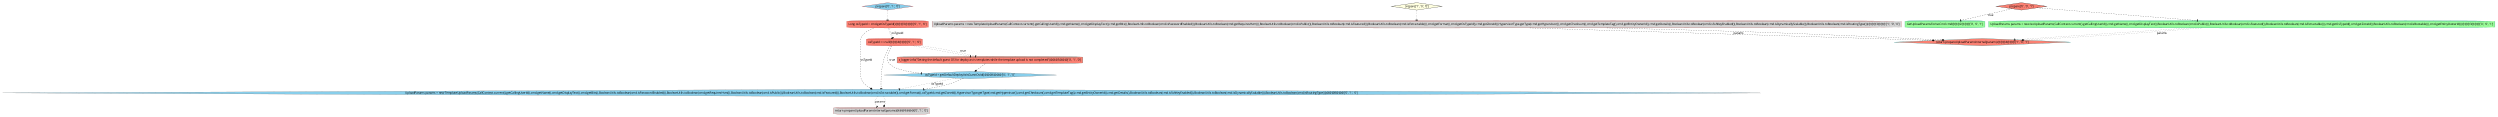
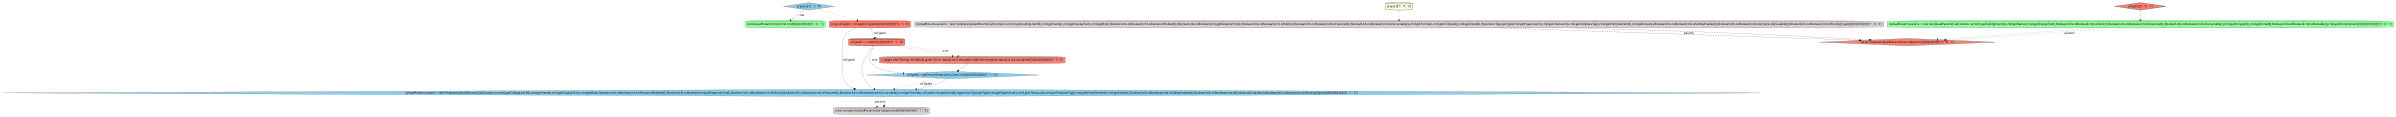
node "prepare['1', '0', '0']": shape diamond -> cylinder
edge "prepare['0', '0', '1']" -> "GetUploadParamsForIsoCmd cmd@@@2@@@['0', '0', '1']": now "prepare['0', '1', '0']" -> "GetUploadParamsForIsoCmd cmd@@@2@@@['0', '0', '1']"
node "osTypeId == null@@@4@@@['0', '1', '0']": color brown -> black
